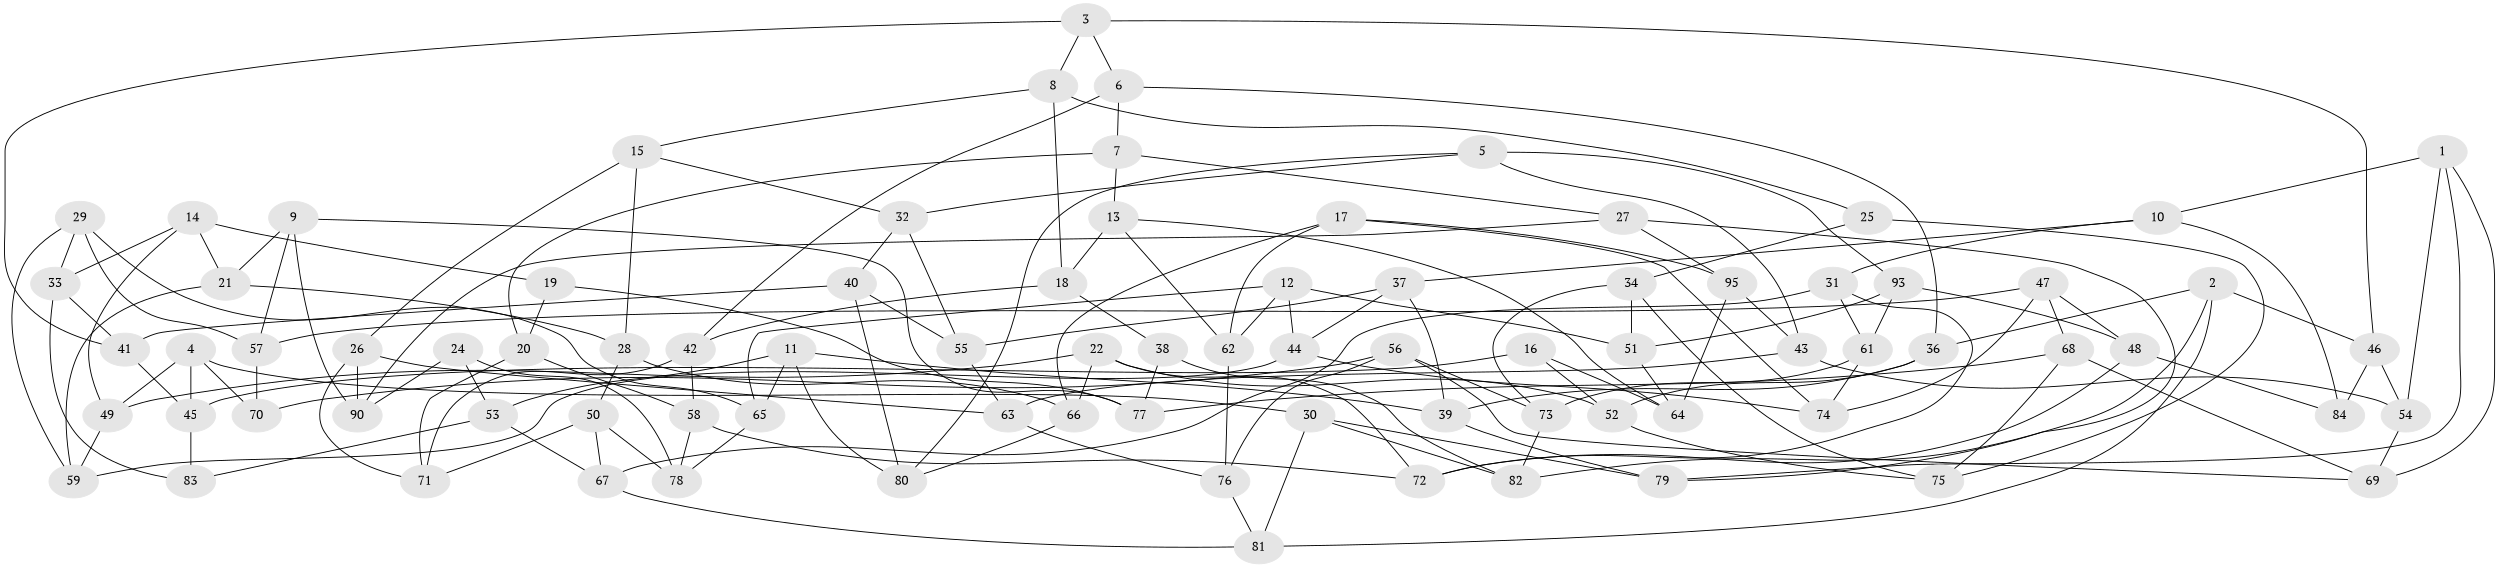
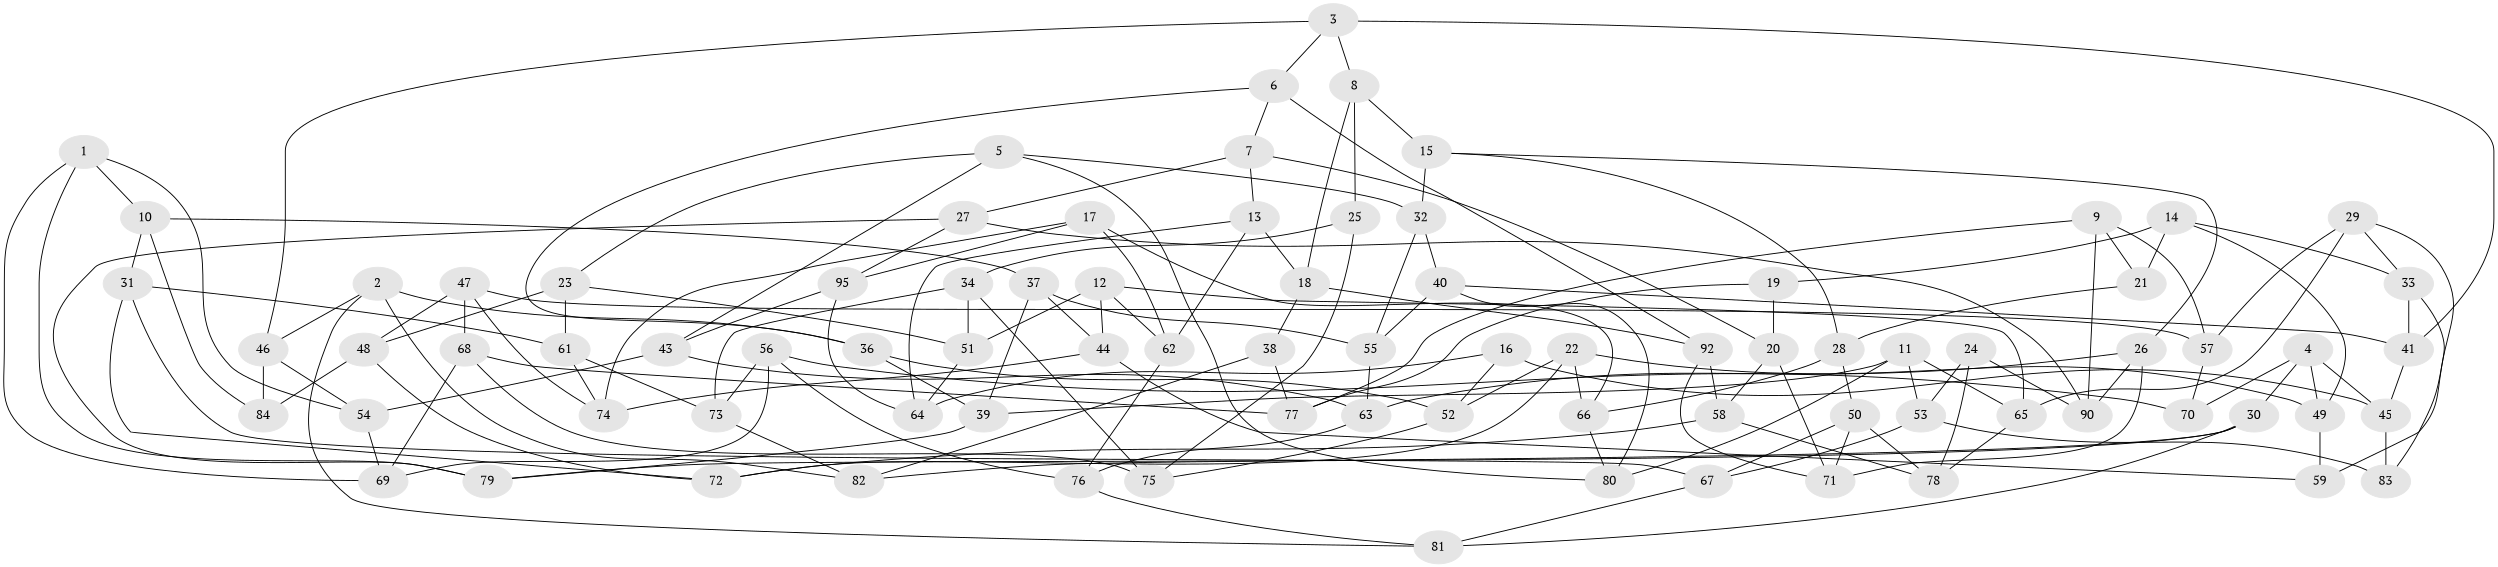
node "93": label "93" -> "23"
edge "21" -- "59": removed
node "42": label "42" -> "92"
